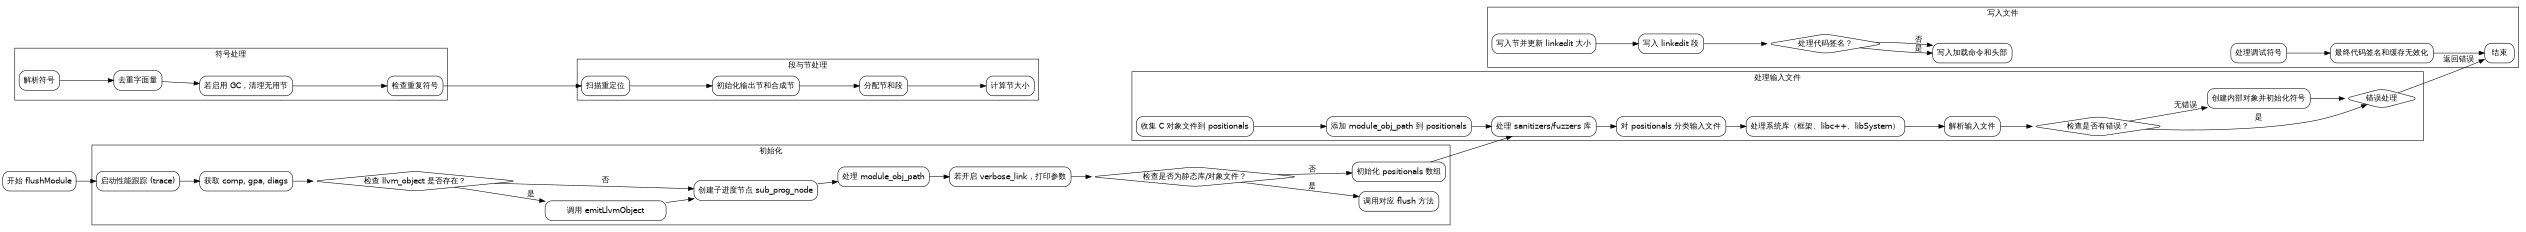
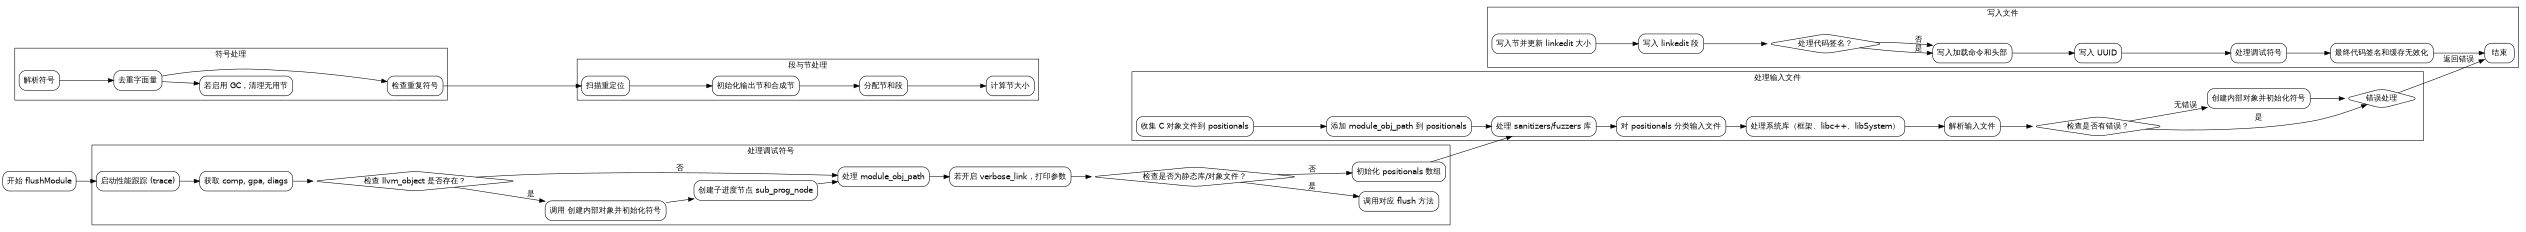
node "写入 UUID": added
edge "若启用 GC，清理无用节" -> "检查重复符号": now "去重字面量" -> "检查重复符号"
cluster "初始化": label "初始化" -> "处理调试符号"
edge "检查 llvm_object 是否存在？" -> "创建子进度节点 sub_prog_node": now "检查 llvm_object 是否存在？" -> "处理 module_obj_path"
node "调用 emitLlvmObject": label "调用 emitLlvmObject" -> "调用 创建内部对象并初始化符号"
